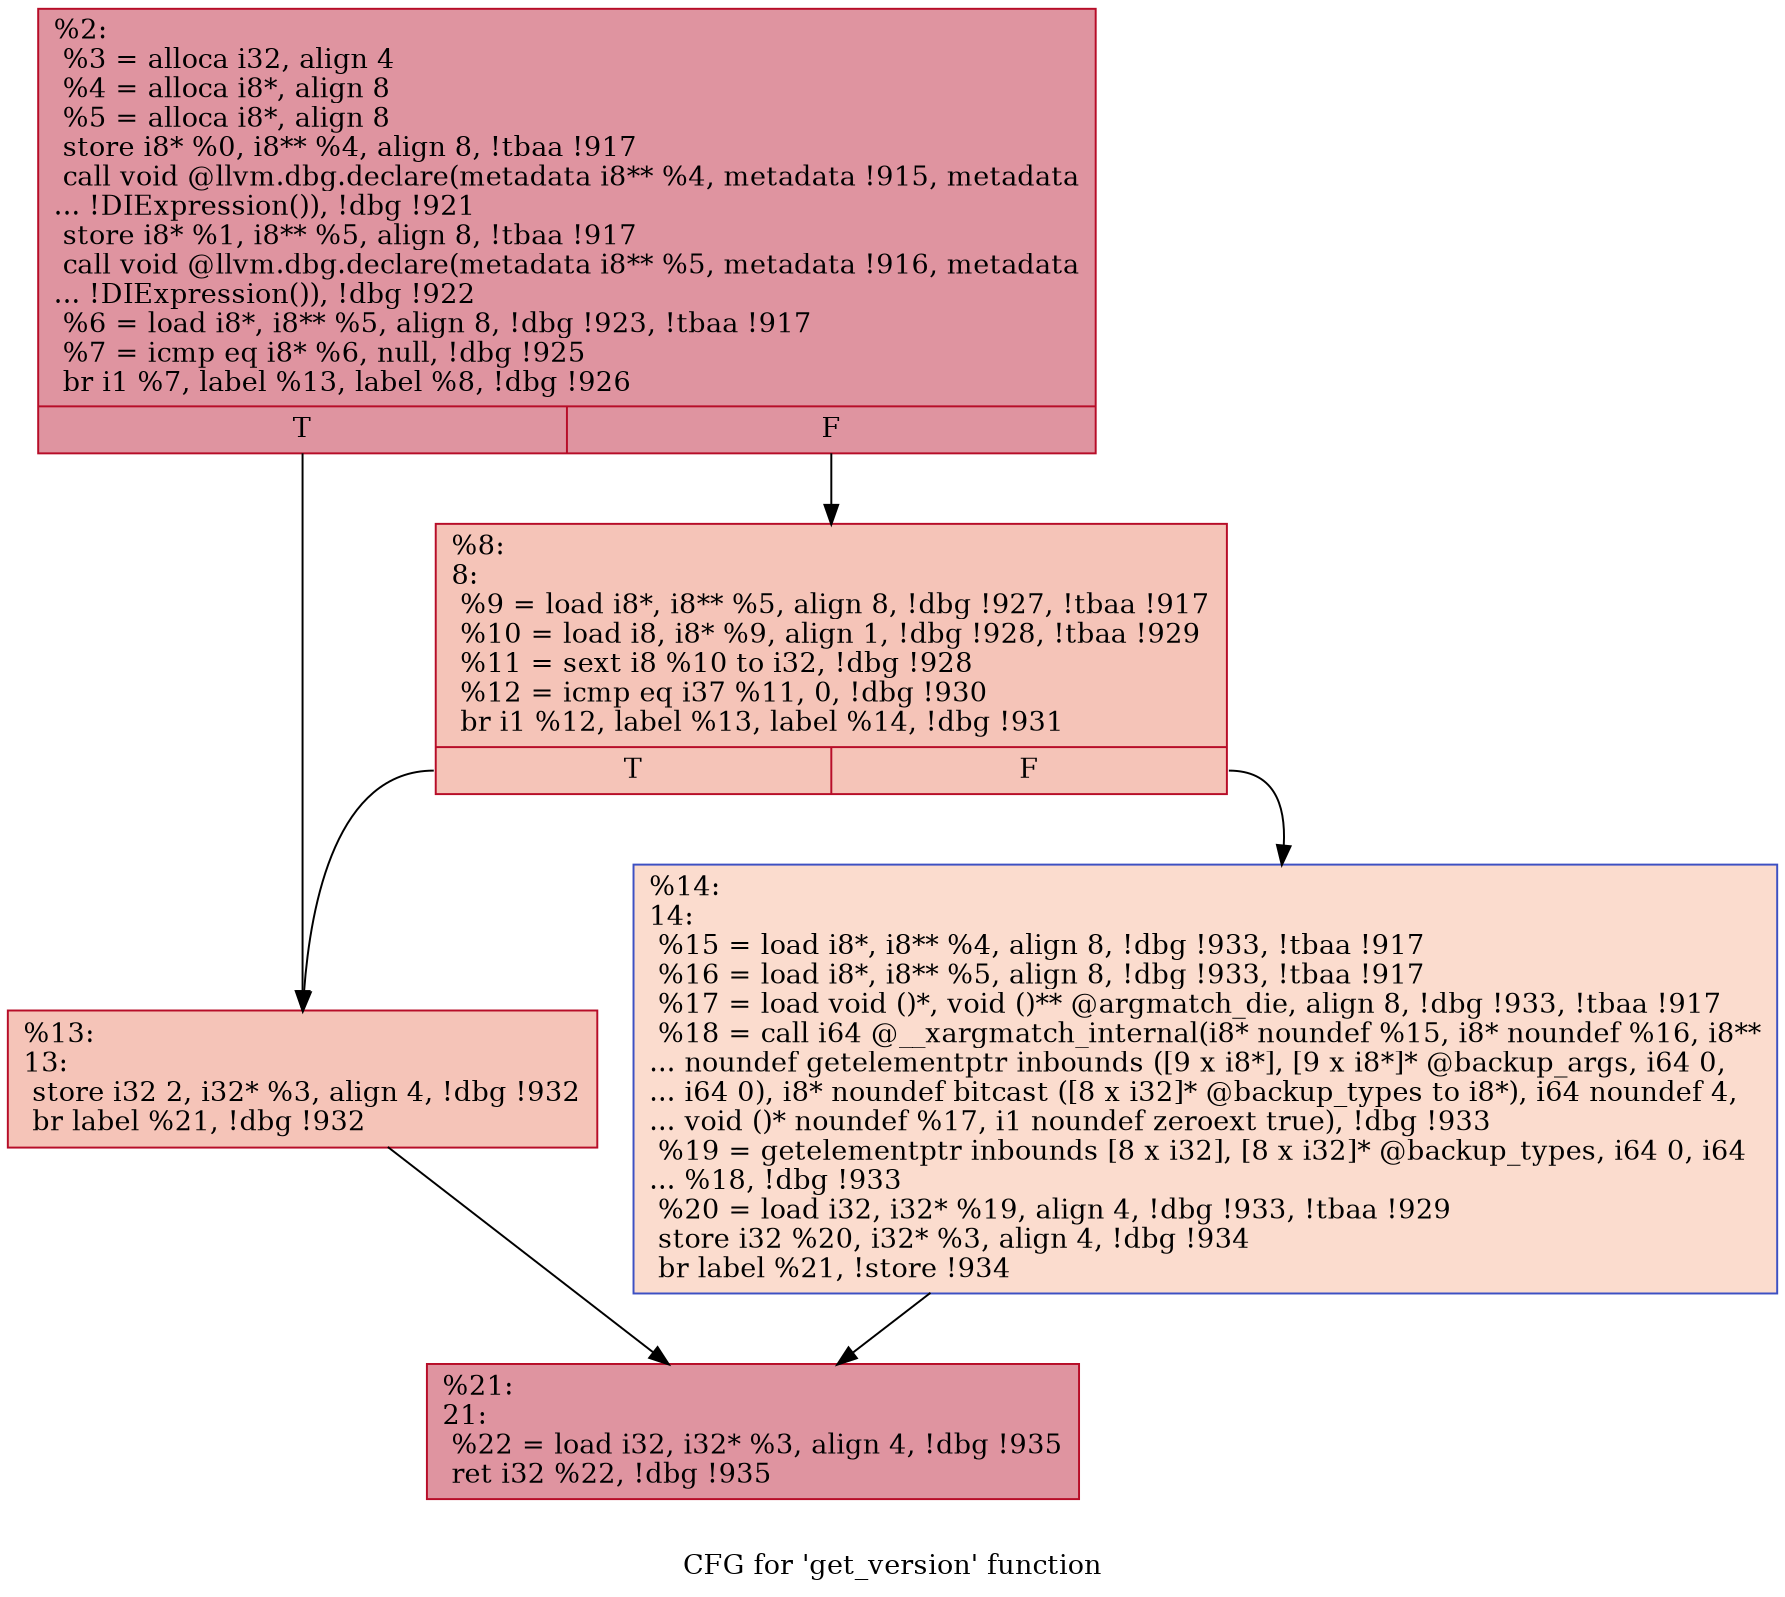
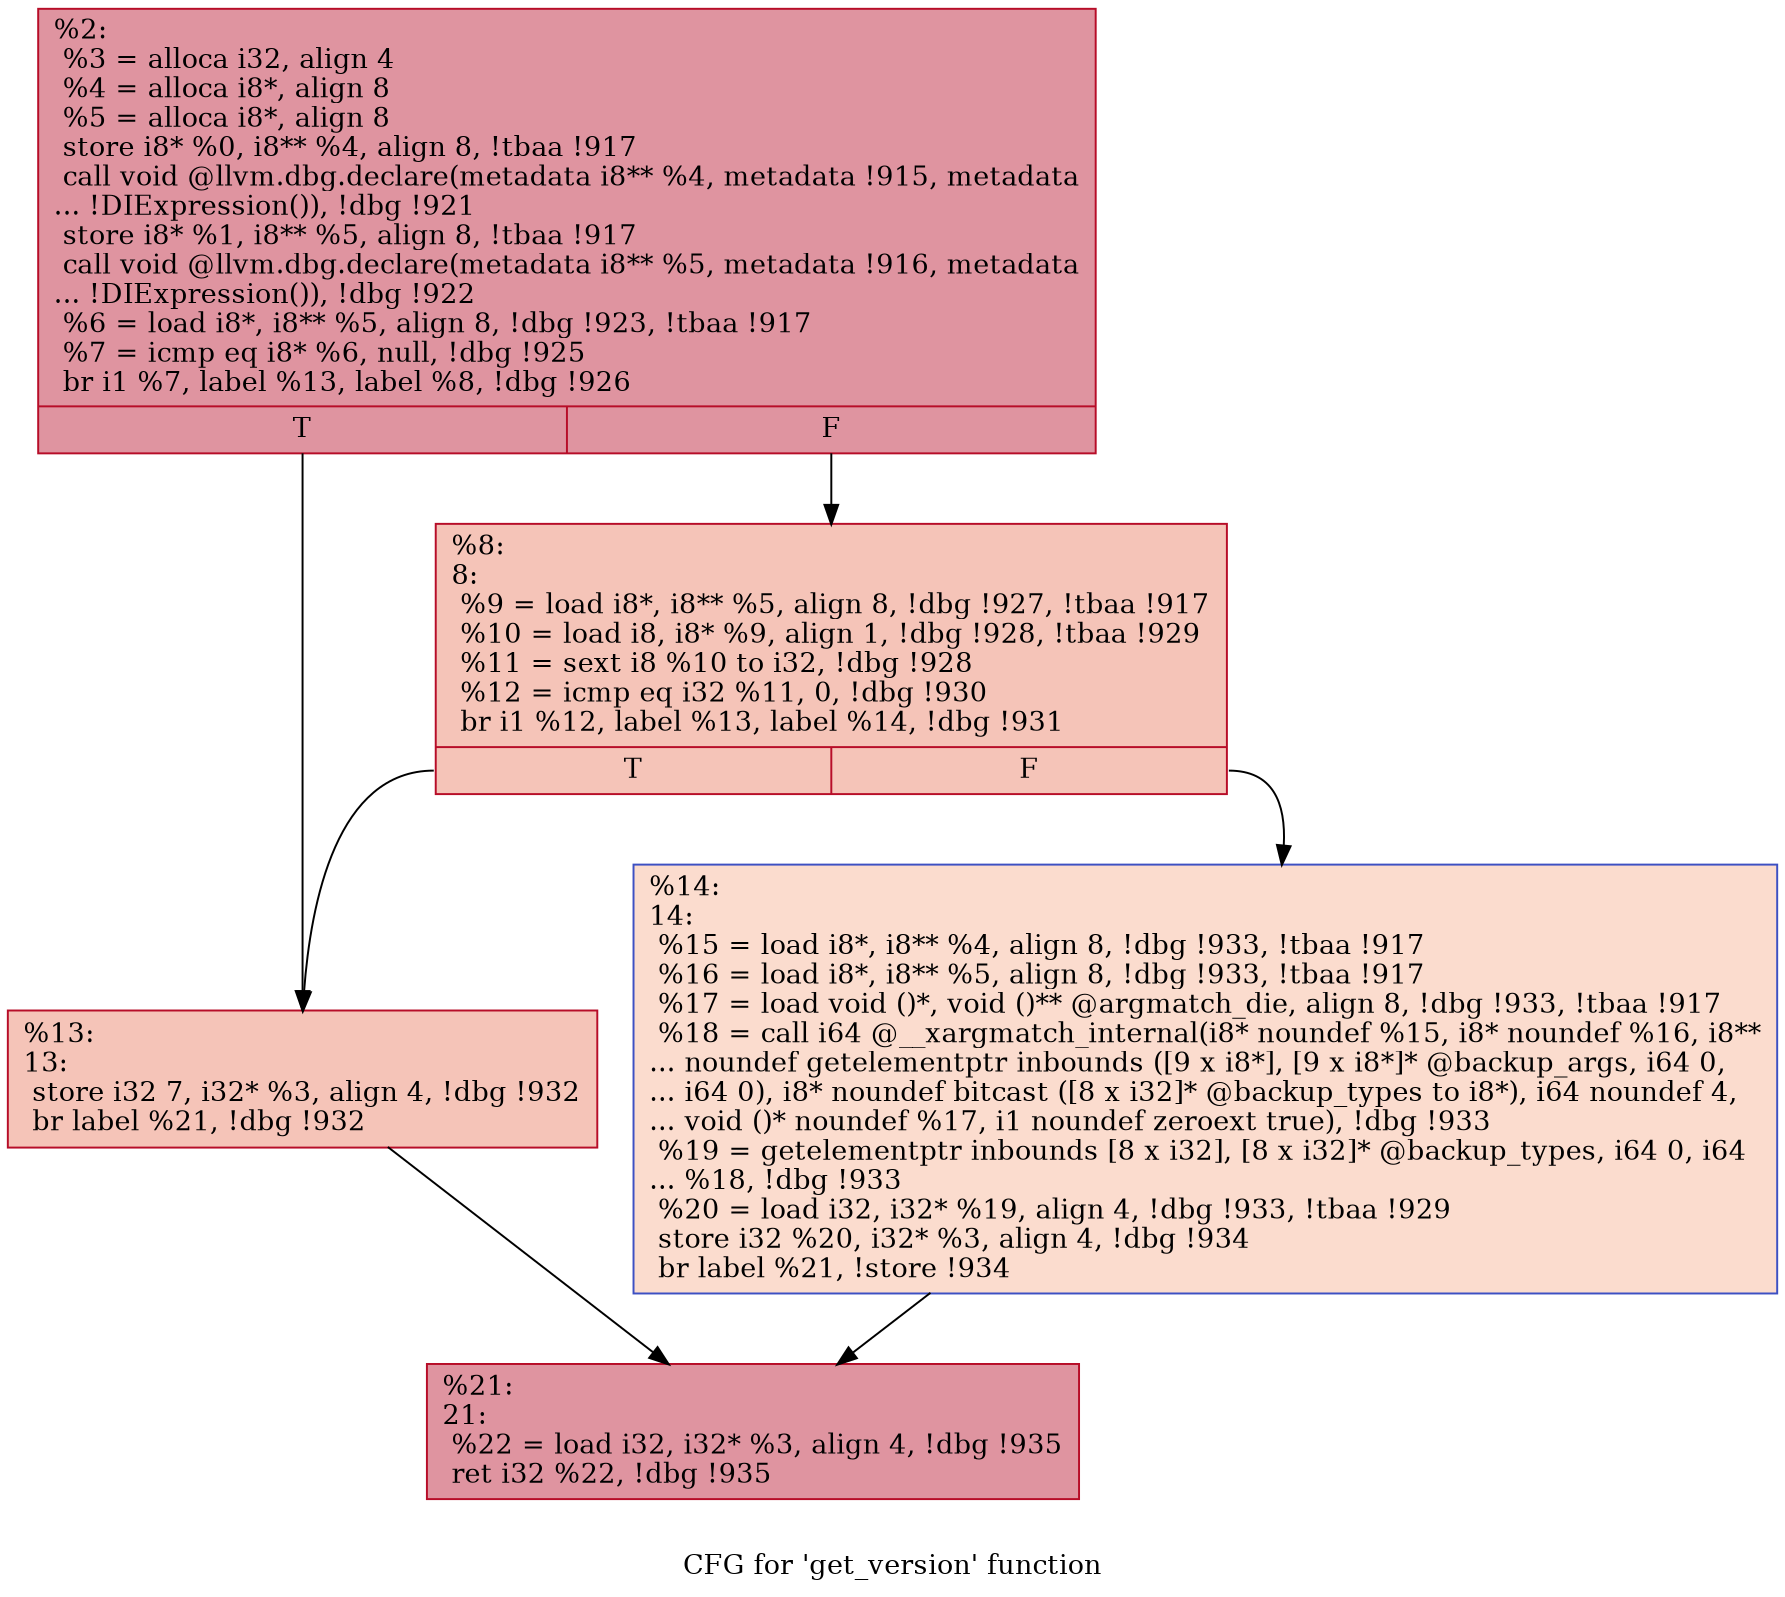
node "%8:": text "%12 = icmp eq i37 %11, 0, !dbg !930" -> "%12 = icmp eq i32 %11, 0, !dbg !930"
node "%13:": text "store i32 2, i32* %3, align 4, !dbg !932" -> "store i32 7, i32* %3, align 4, !dbg !932"
